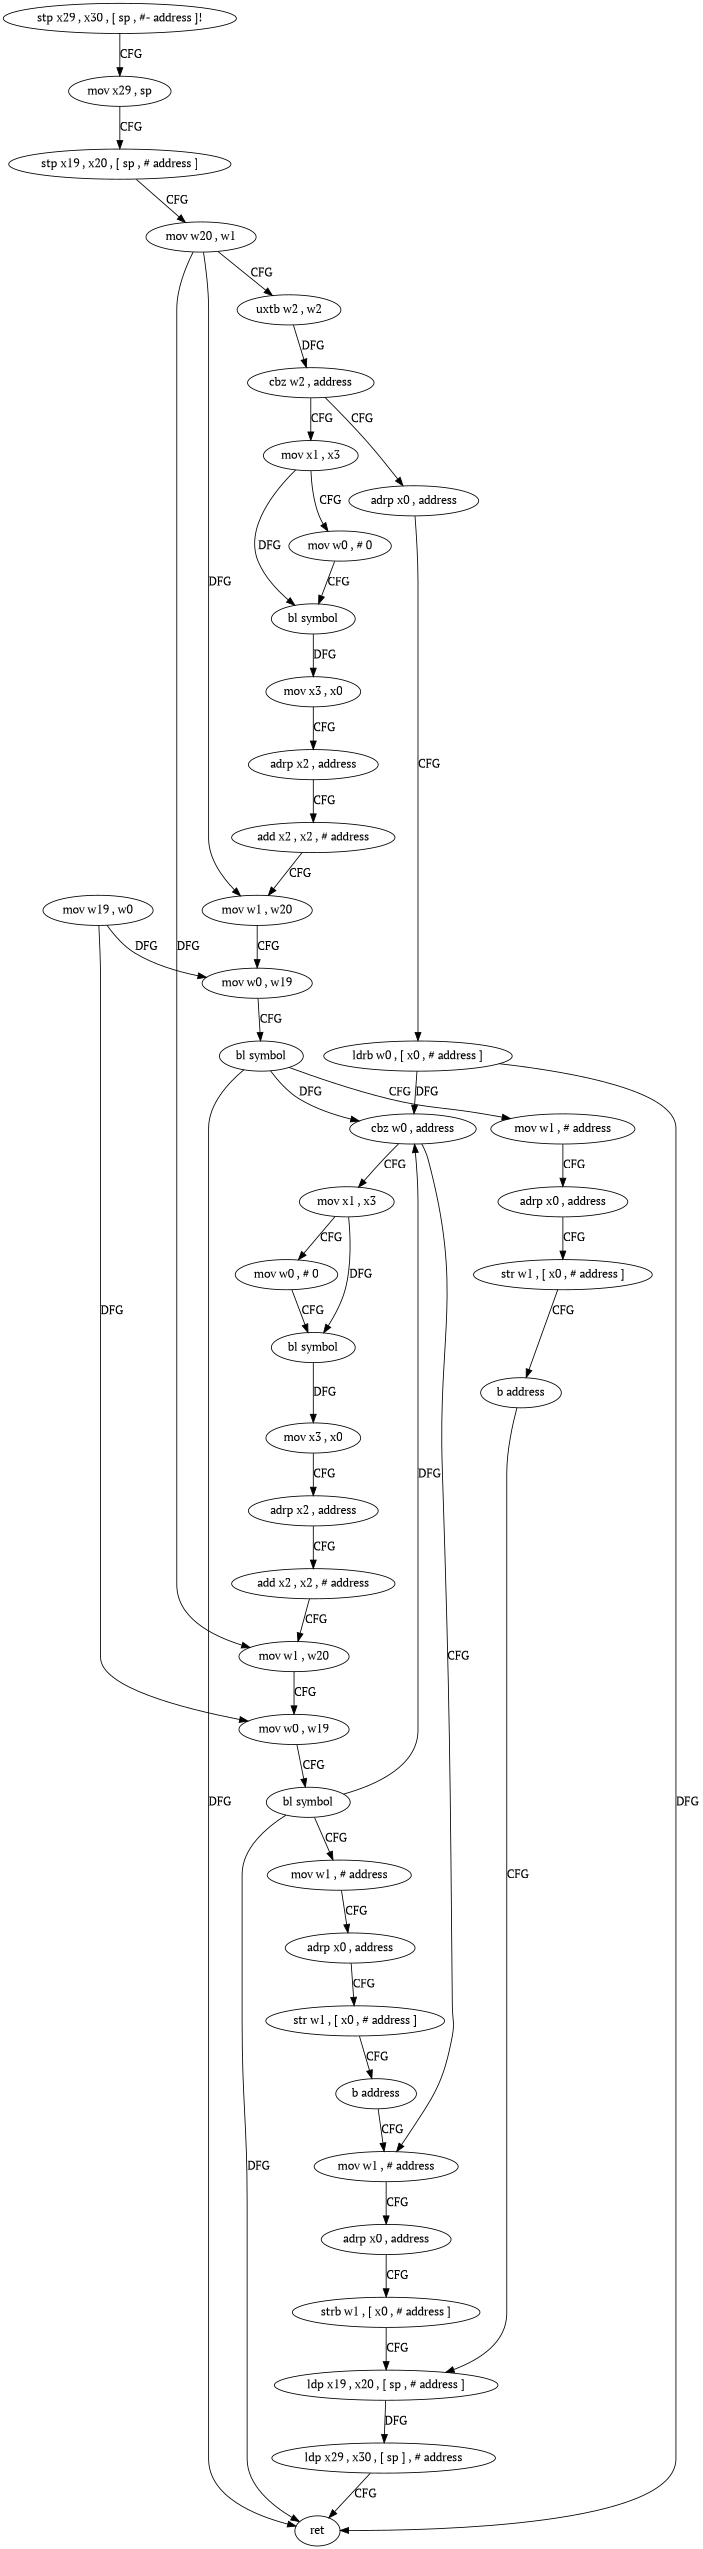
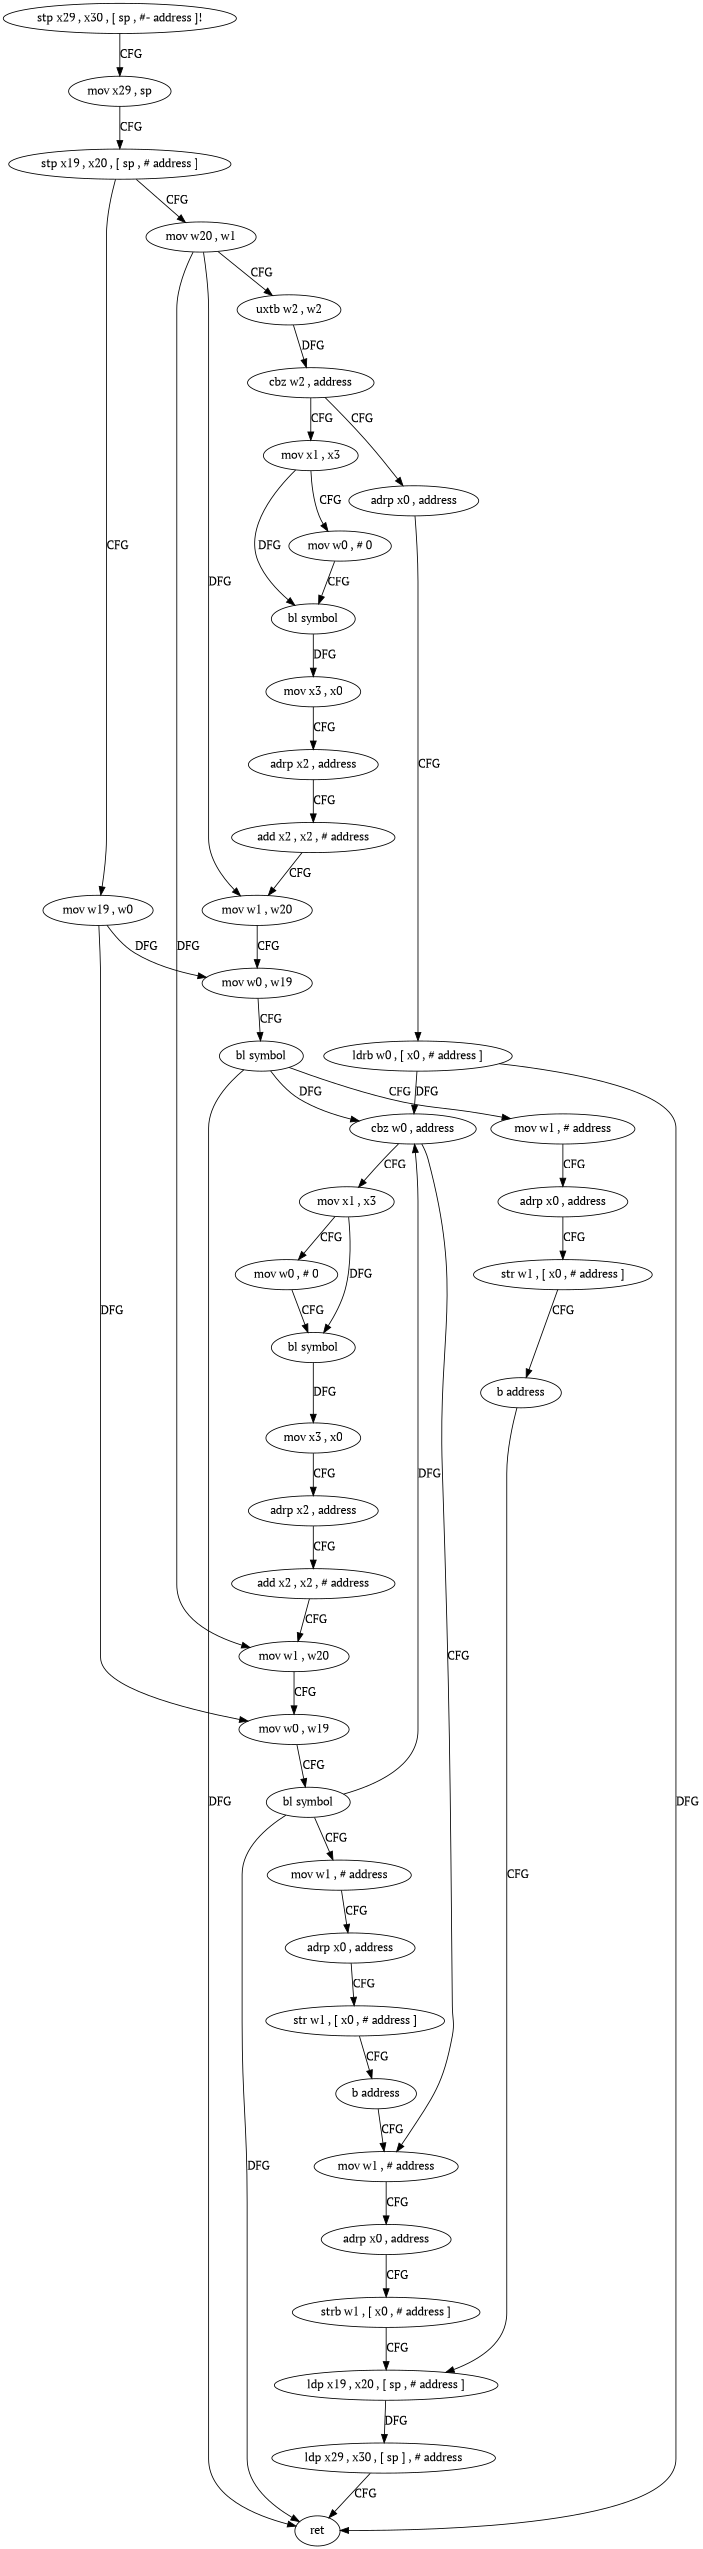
edge "stp x19 , x20 , [ sp , # address ]" -> "mov w19 , w0": added, label "CFG"
